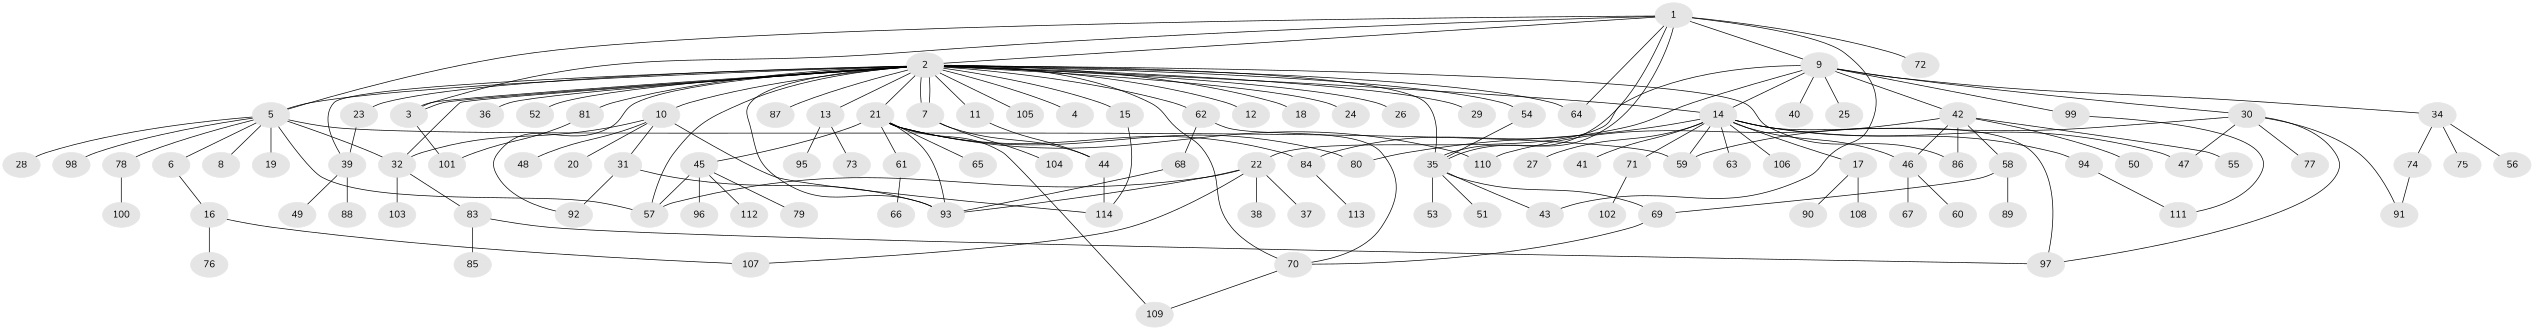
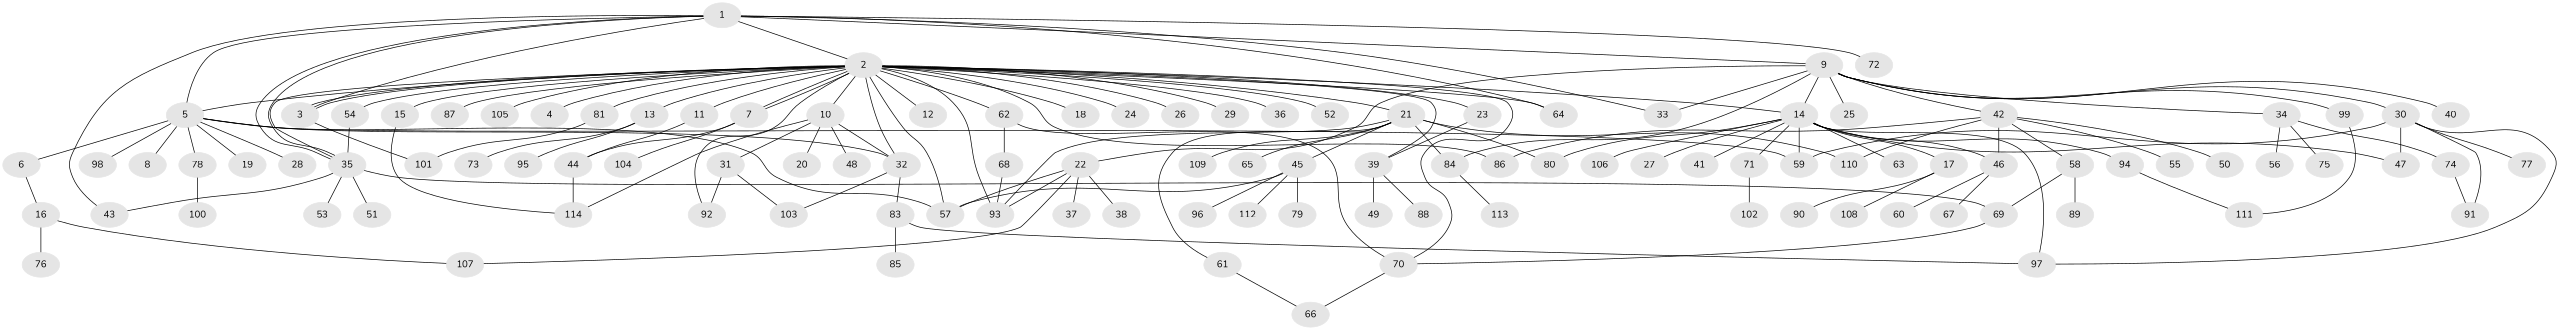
node "33": added
edge "31" -- "93": now "31" -- "103"
edge "70" -- "109": now "70" -- "66"
